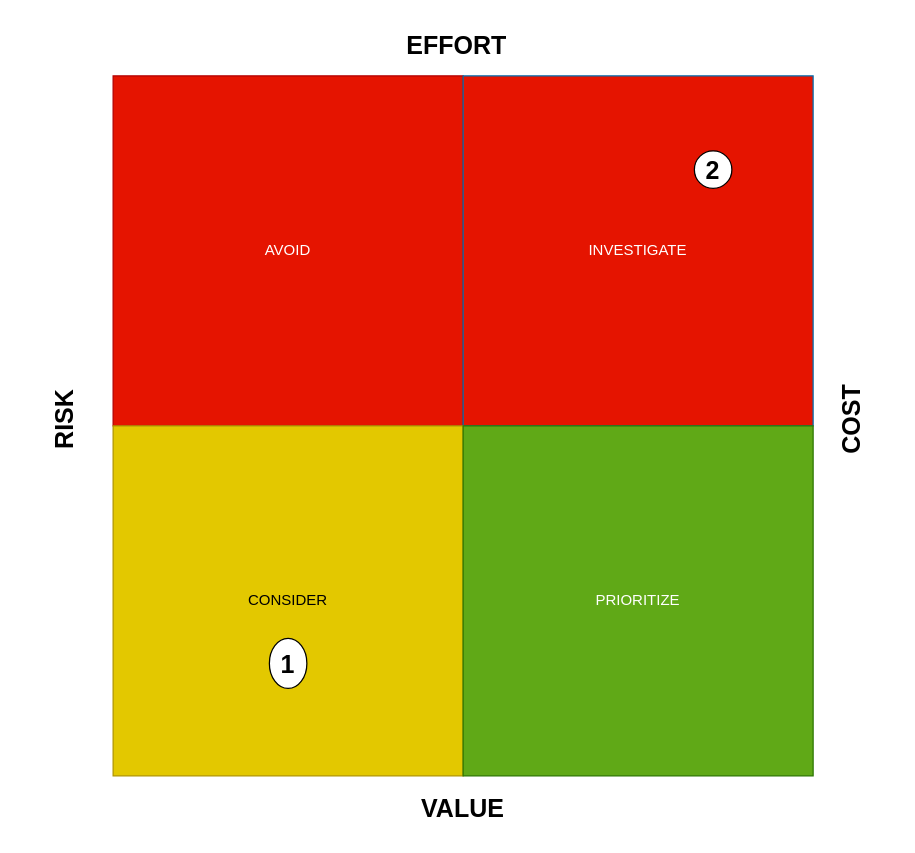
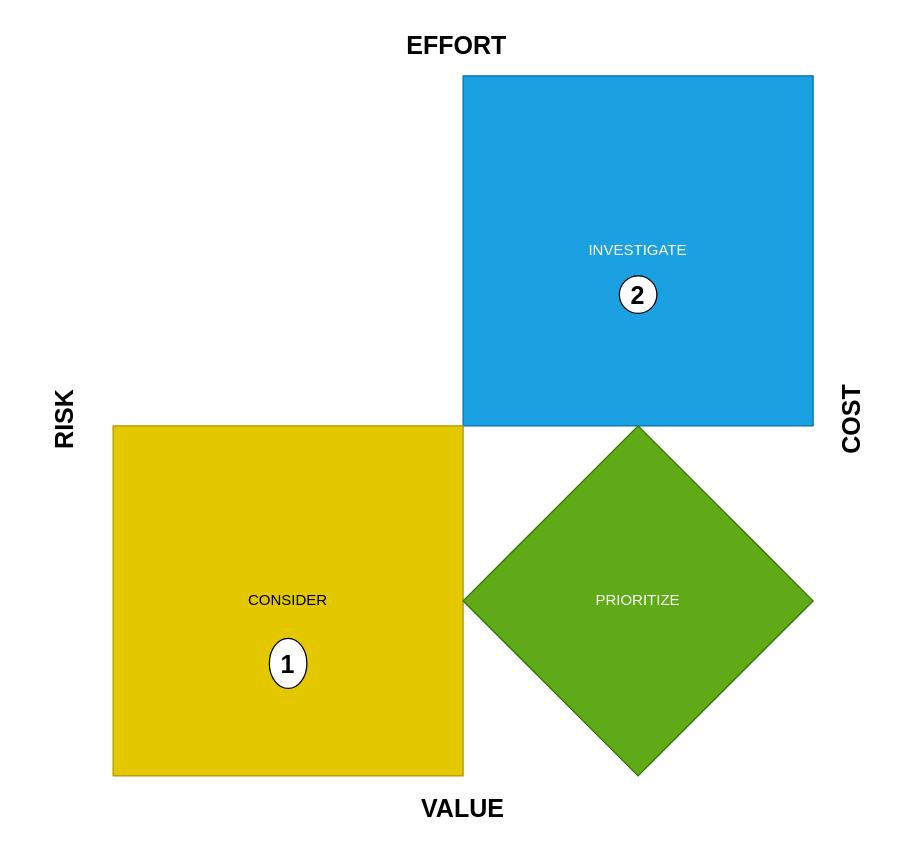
node "2": moved (713, 169) -> (638, 294)
node "AVOID": removed
node "INVESTIGATE": fillcolor #e51400 -> #1ba1e2
node "PRIORITIZE": shape rectangle -> diamond
